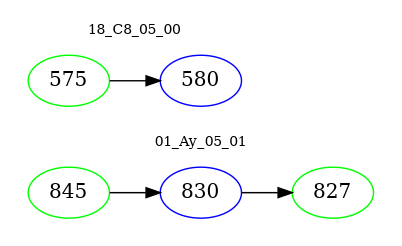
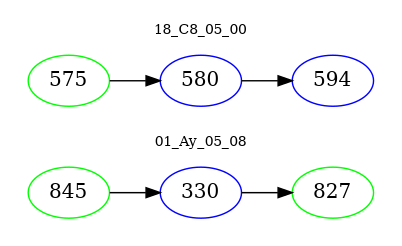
node "594": added
cluster "01_Ay_05_01": label "01_Ay_05_01" -> "01_Ay_05_08"
node "830": label "830" -> "330"
